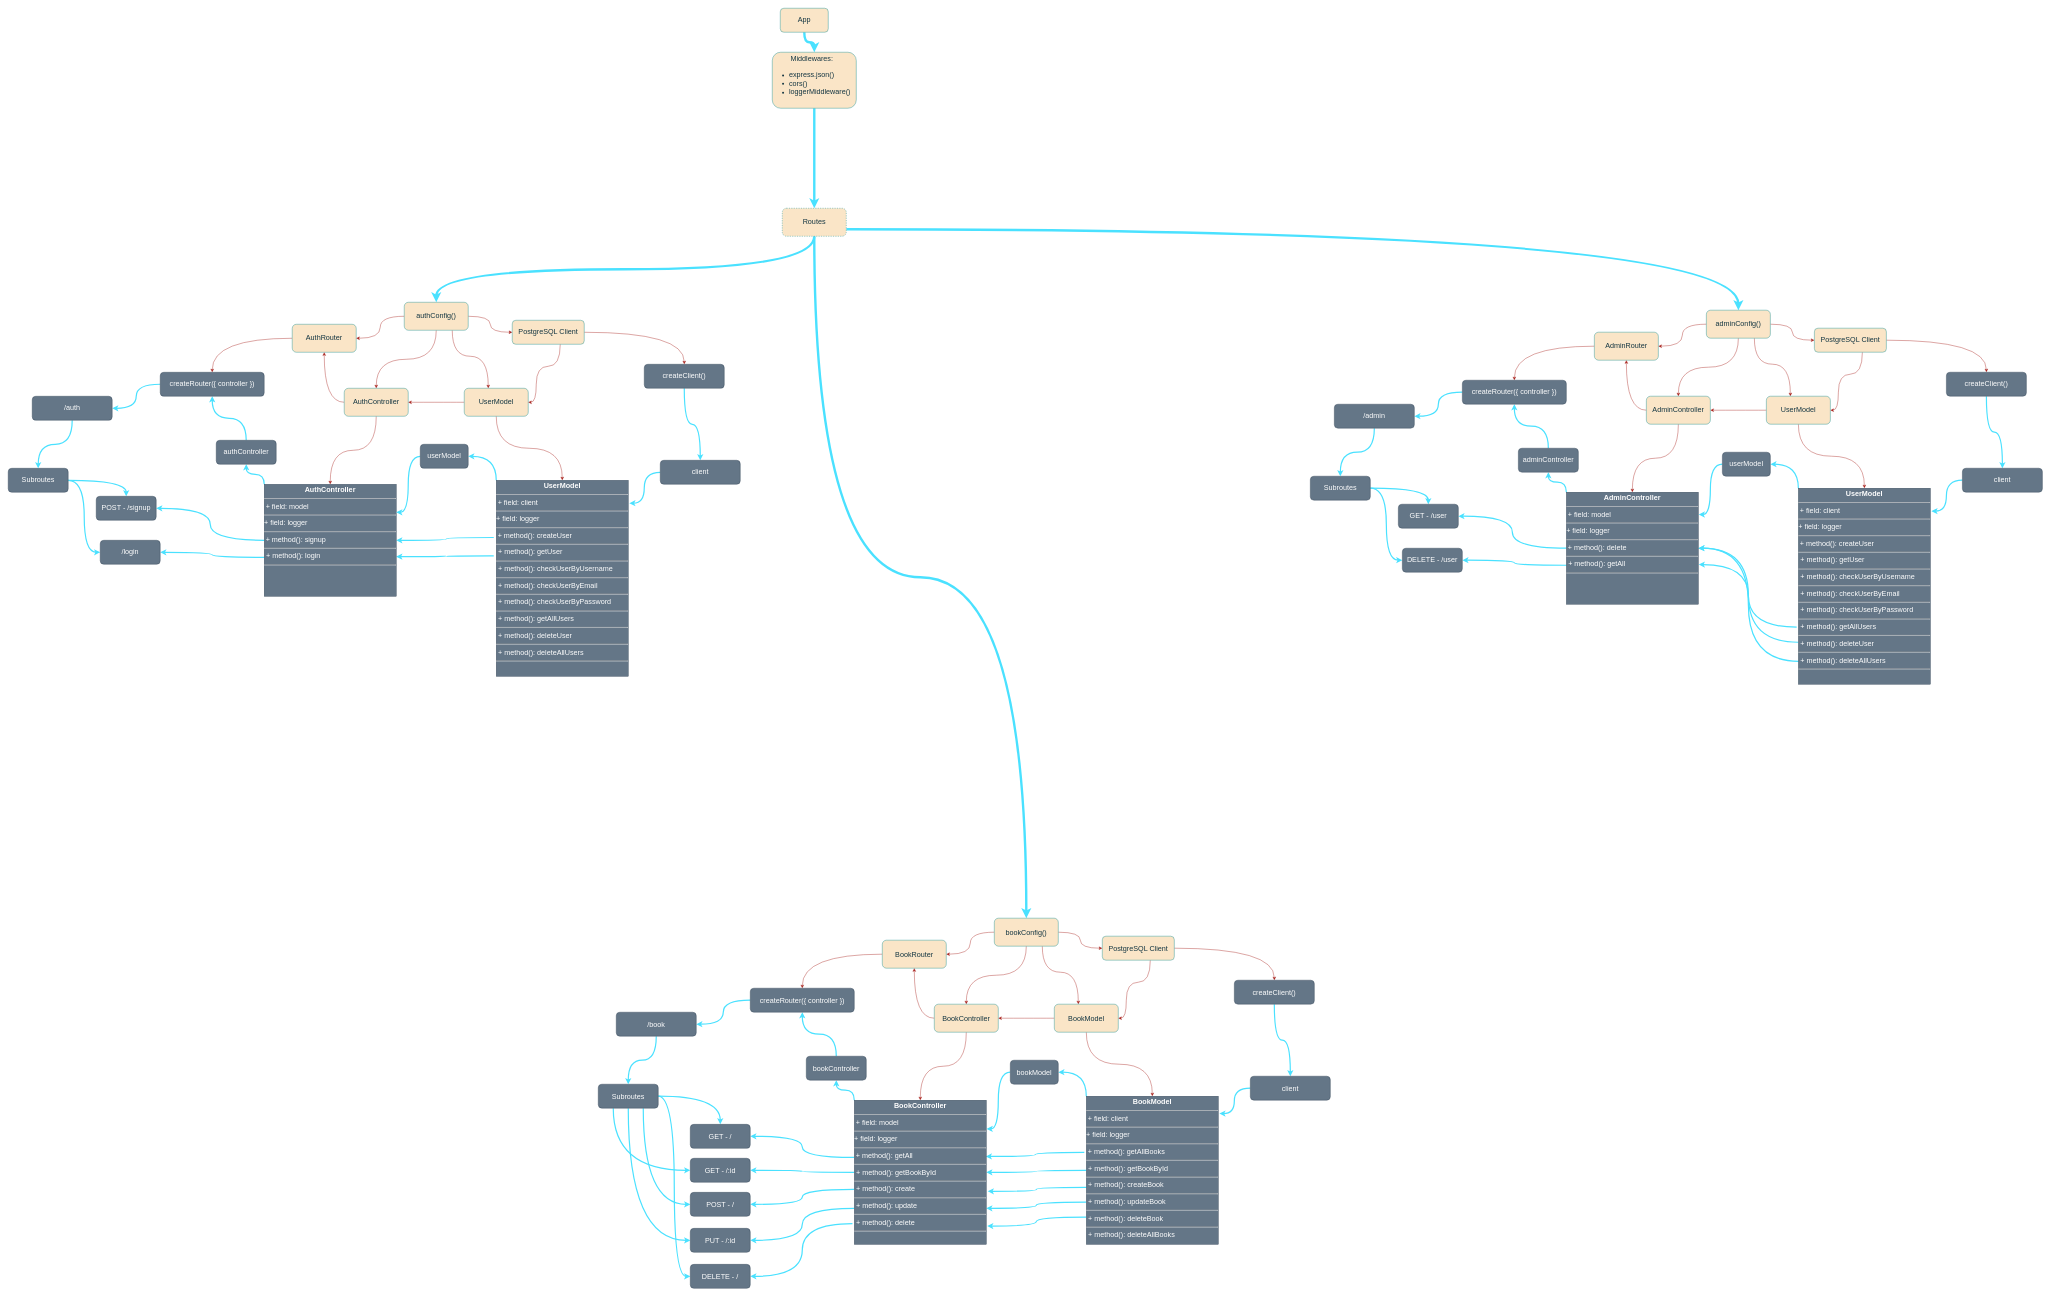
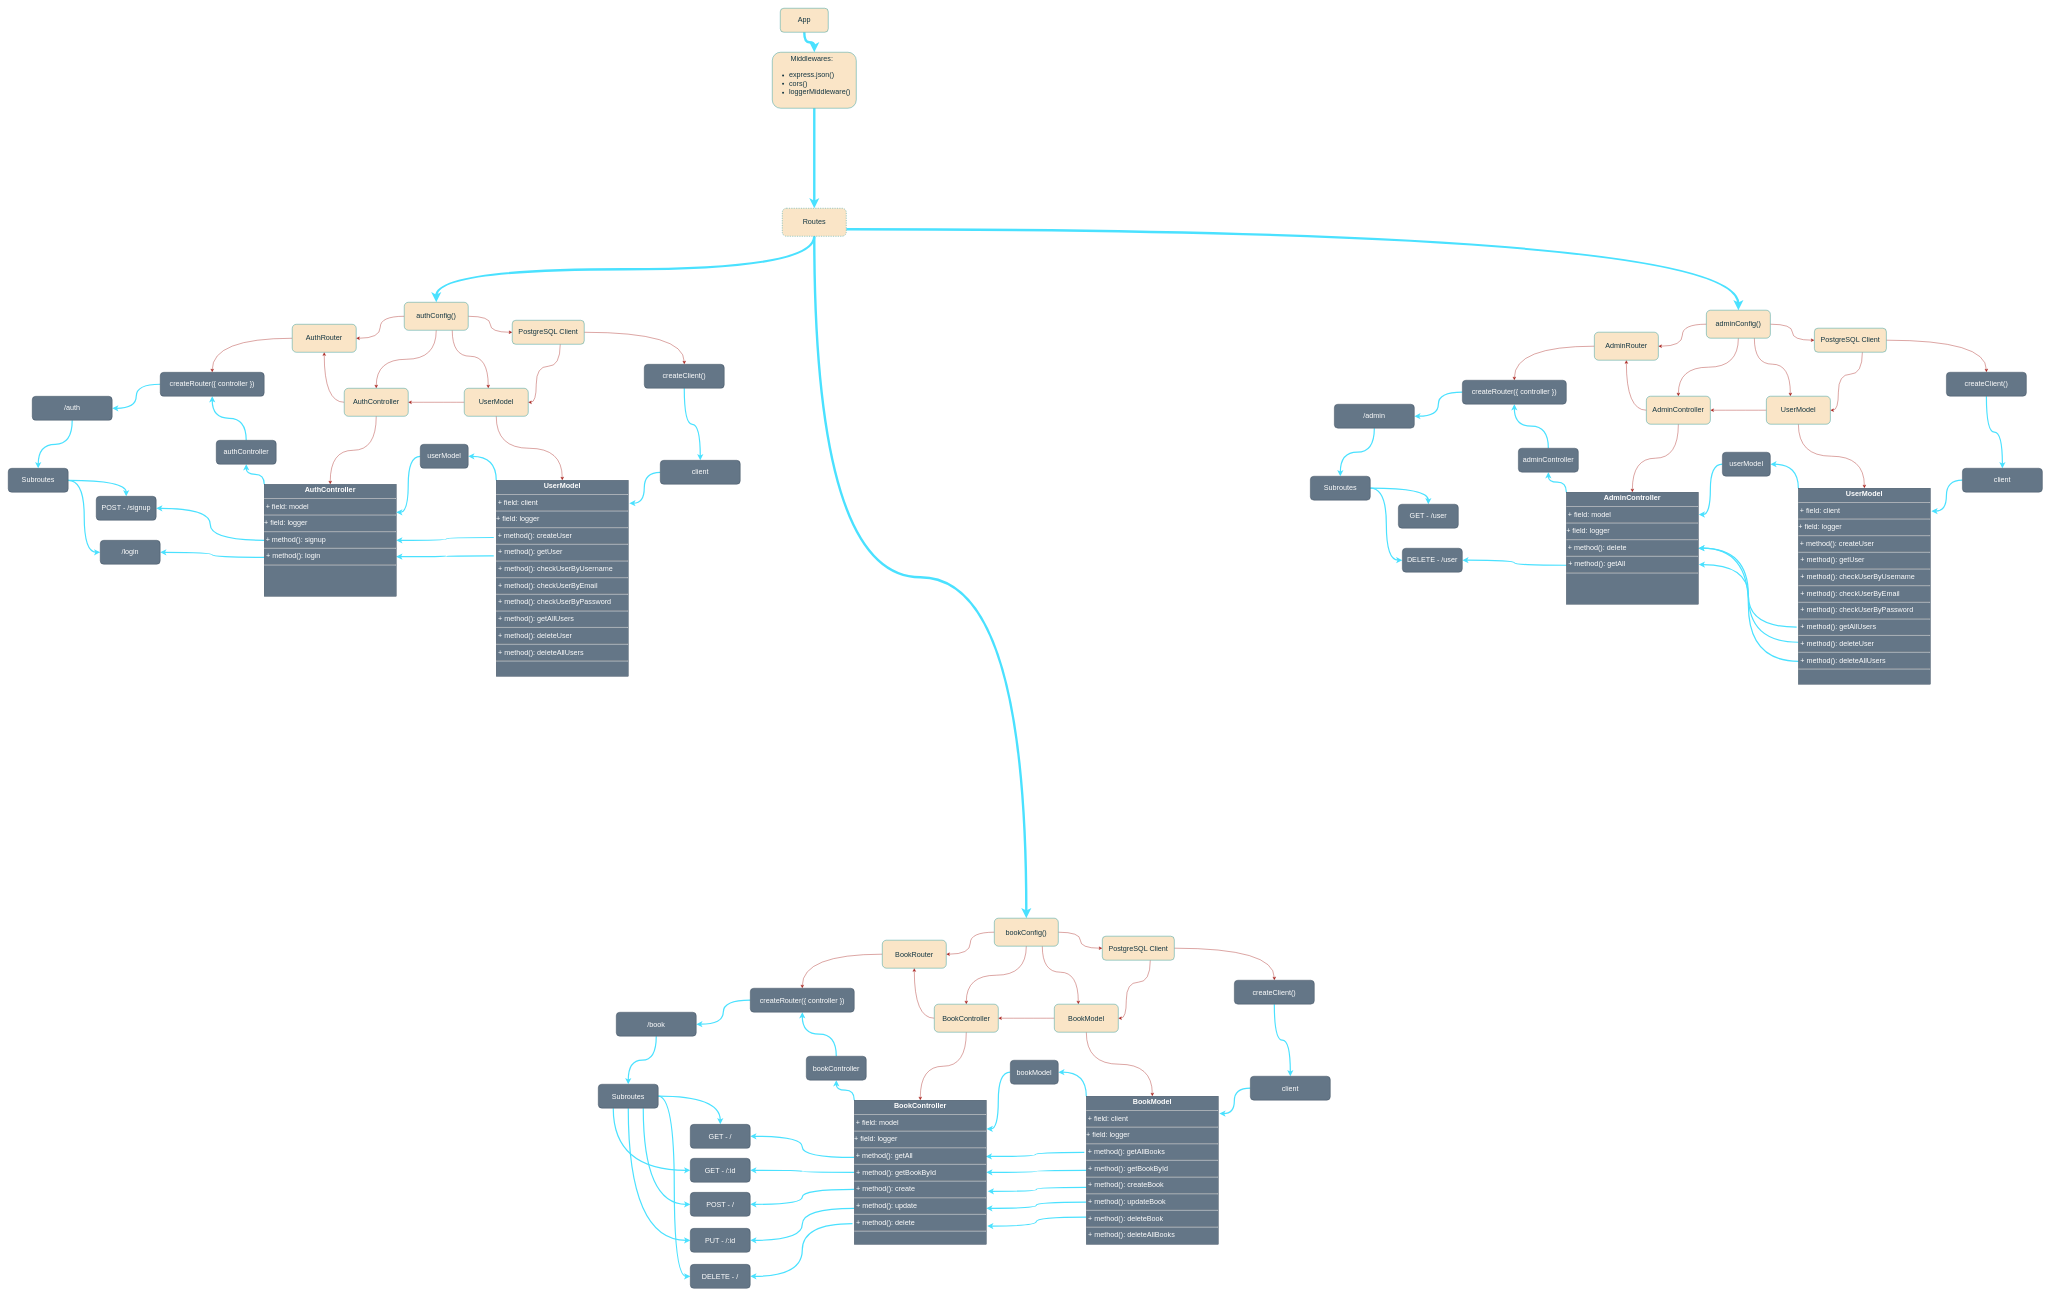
edge "AdminController + field: model + field: logger+ method(): delete + method(): getAll" -> "GET - /user": removed
